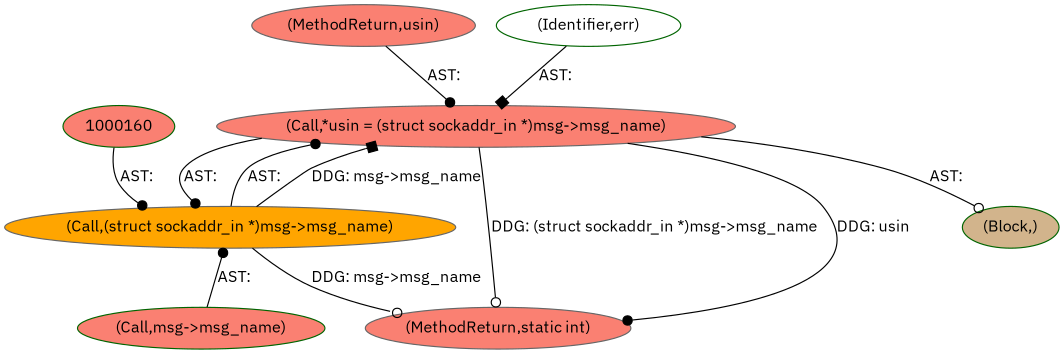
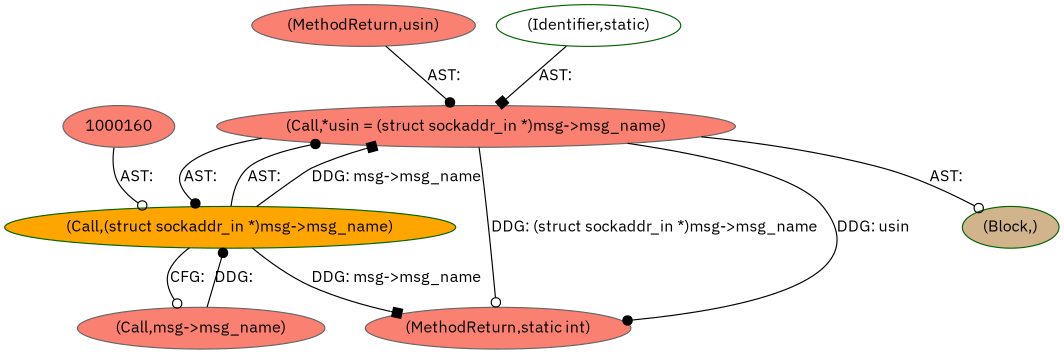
node "(Identifier,err)": label "(Identifier,err)" -> "(Identifier,static)"
node "1000160": color darkgreen -> gray40
edge "1000160" -> "(Call,(struct sockaddr_in *)msg->msg_name)": arrowhead dot -> odot
node "(Call,(struct sockaddr_in *)msg->msg_name)": color gray40 -> darkgreen
edge "(Call,(struct sockaddr_in *)msg->msg_name)" -> "(Call,msg->msg_name)": added, label "CFG:"
edge "(Call,msg->msg_name)" -> "(Call,(struct sockaddr_in *)msg->msg_name)": label "AST: " -> "DDG: "
edge "(Call,(struct sockaddr_in *)msg->msg_name)" -> "(MethodReturn,static int)": arrowhead odot -> box
node "(Call,msg->msg_name)": color darkgreen -> gray40
